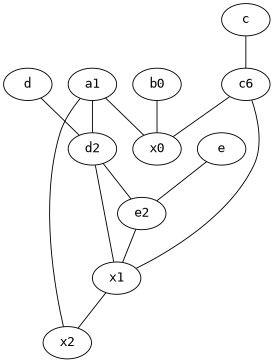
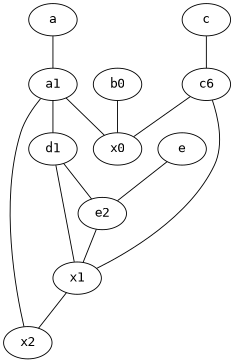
node "a": added
node "d": removed
node "d2": label "d2" -> "d1"
